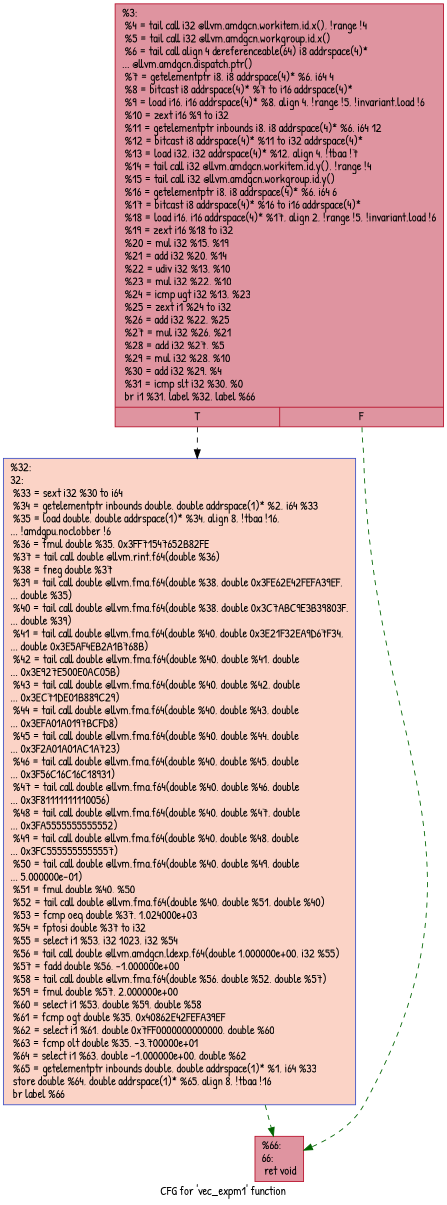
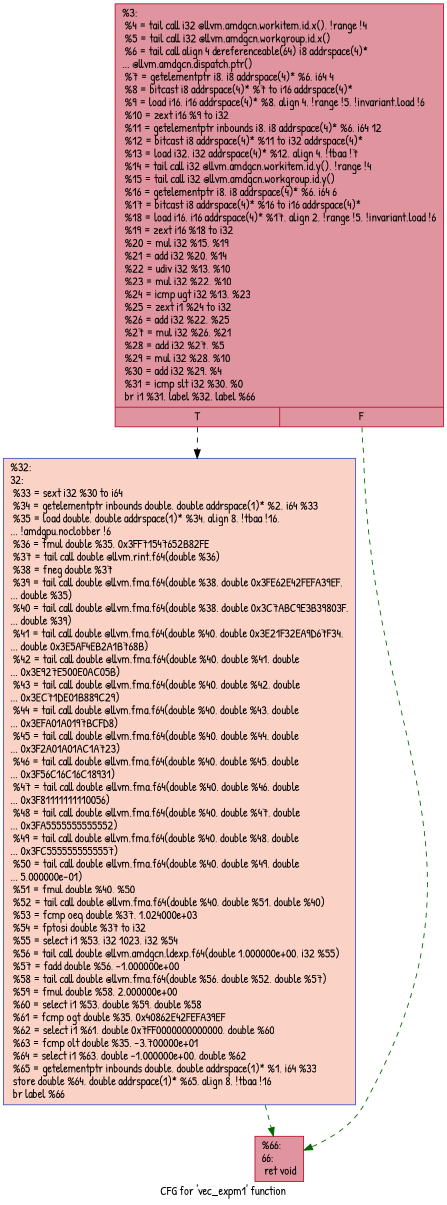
node "%32:": text "%59 = fmul double %57, 2.000000e+00" -> "%59 = fmul double %58, 2.000000e+00"
